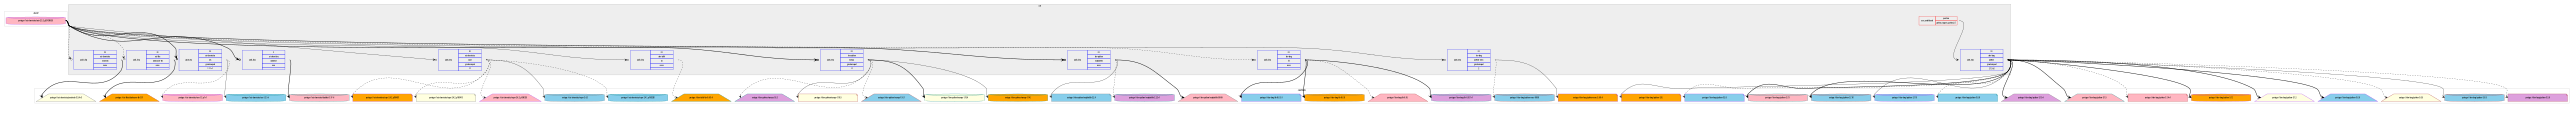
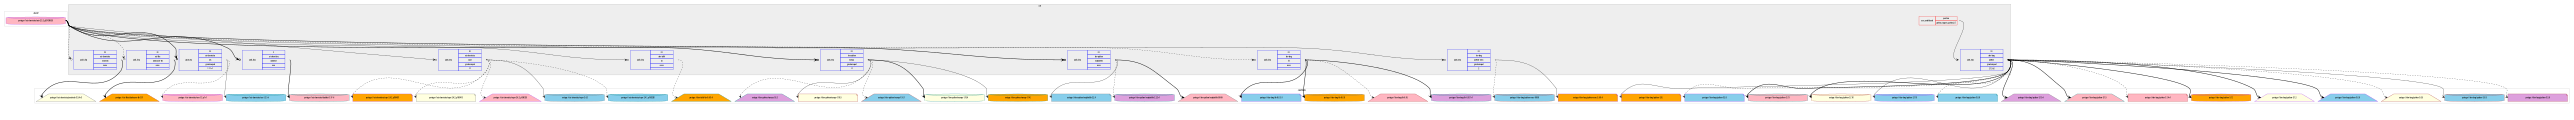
node "portage://dev-lang/python-2.7.16": fillcolor skyblue -> lightyellow
